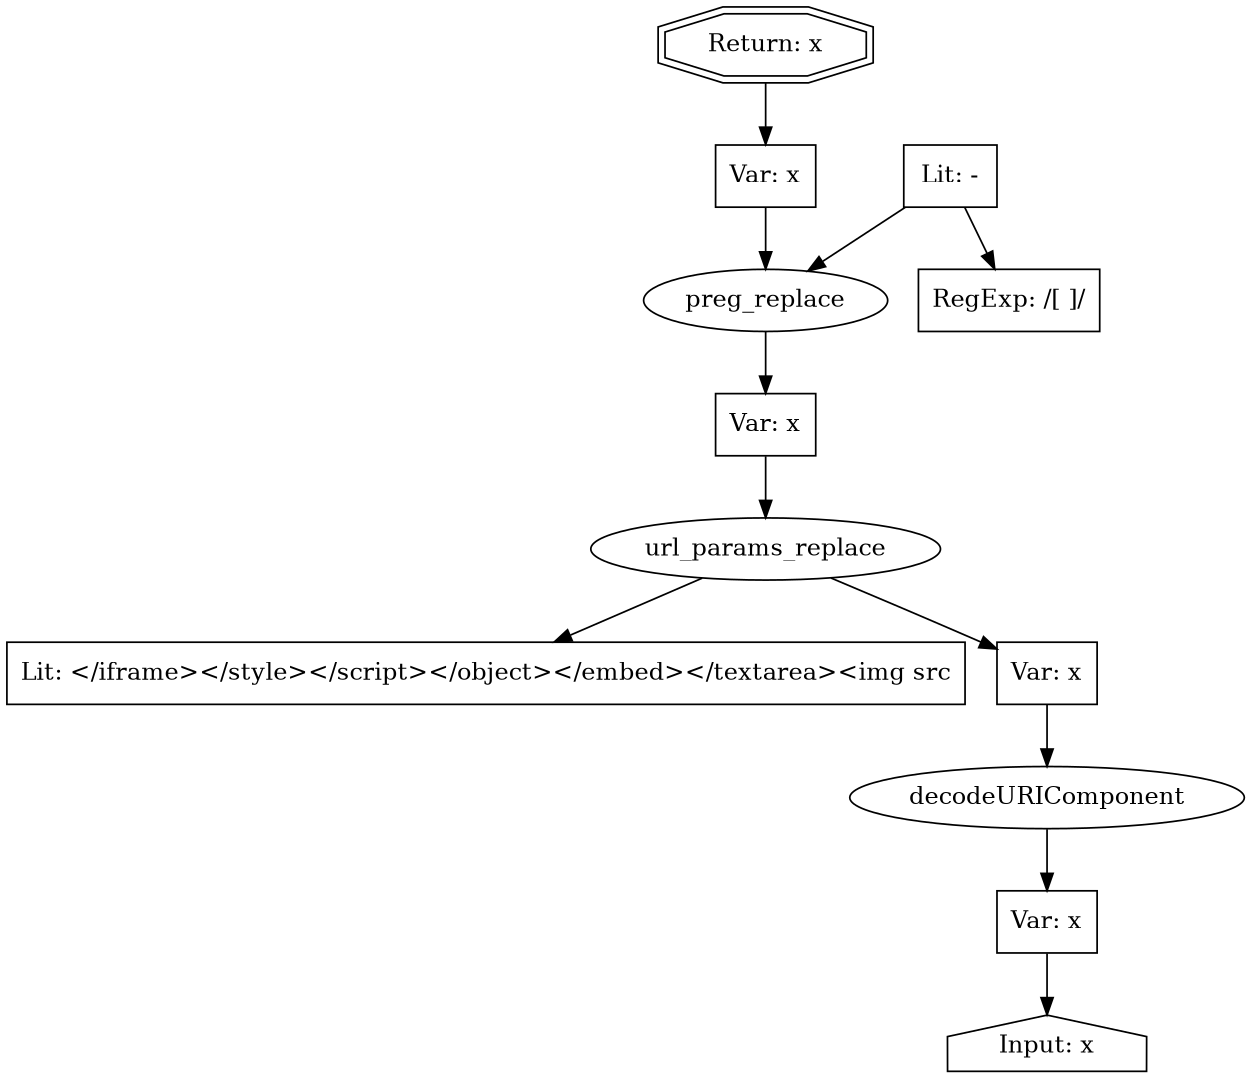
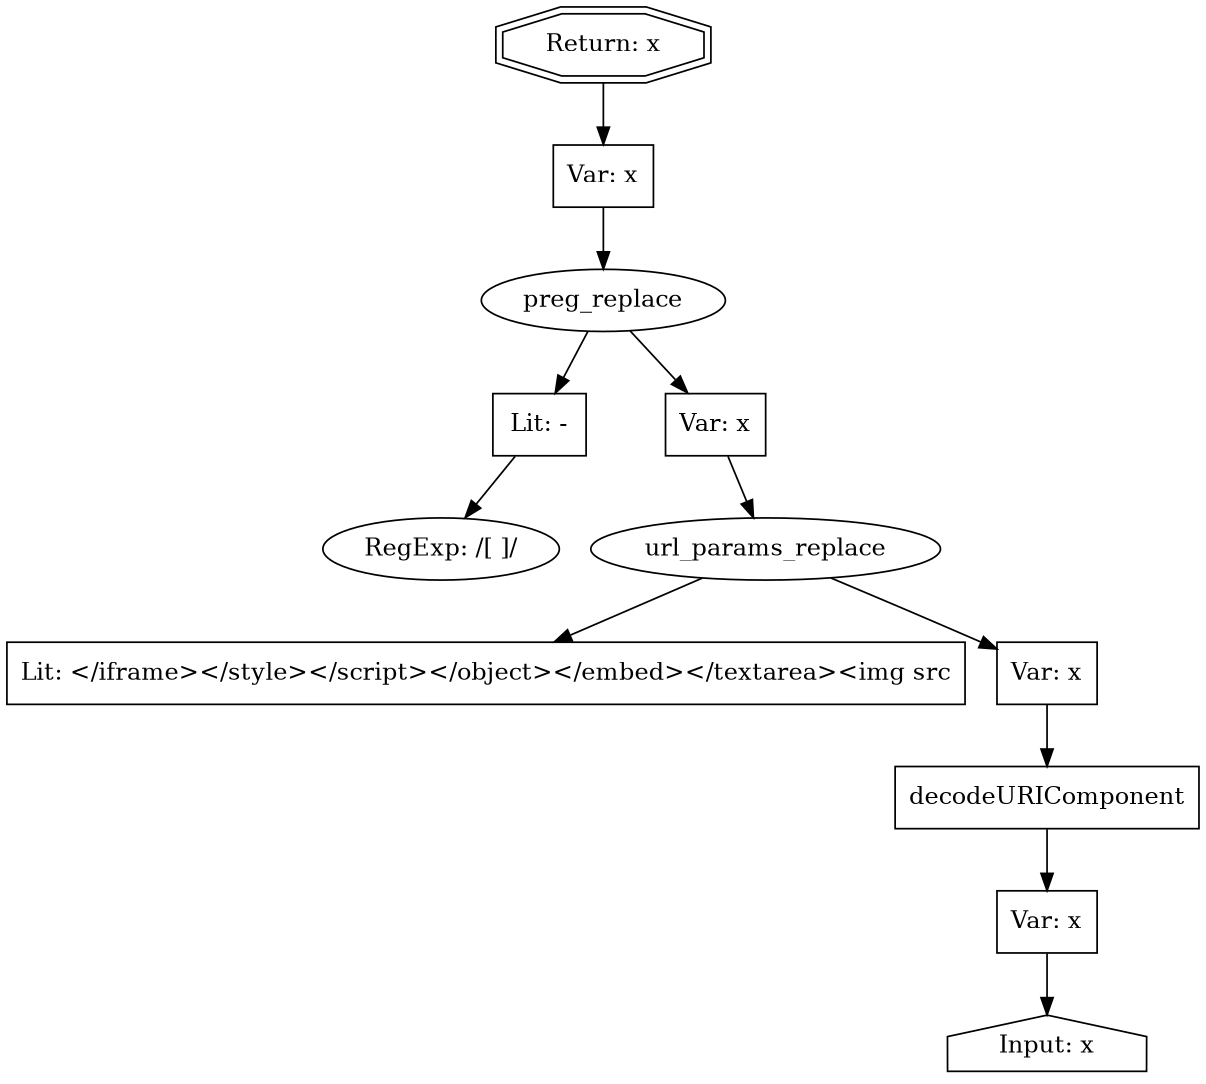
edge "Lit: -" -> "preg_replace": reversed
node "RegExp: /[ ]/": shape box -> ellipse
node "decodeURIComponent": shape ellipse -> box
